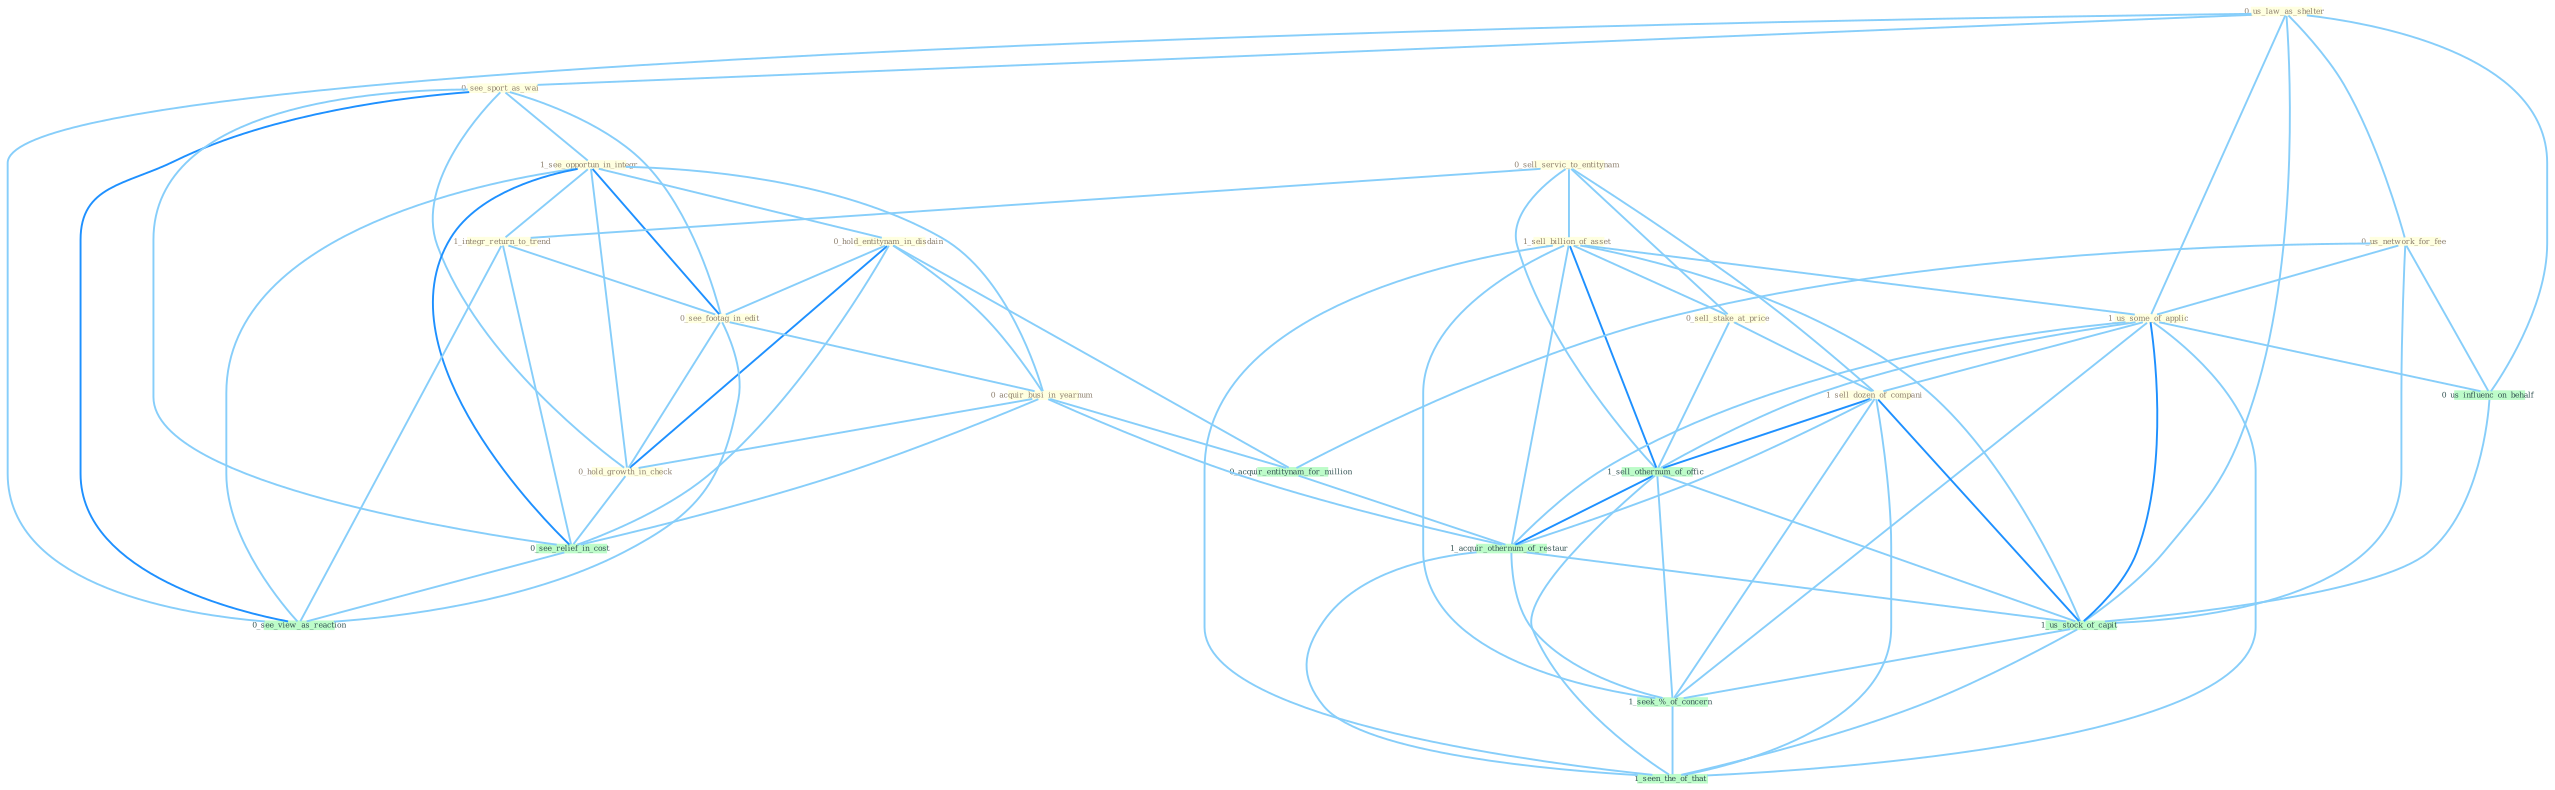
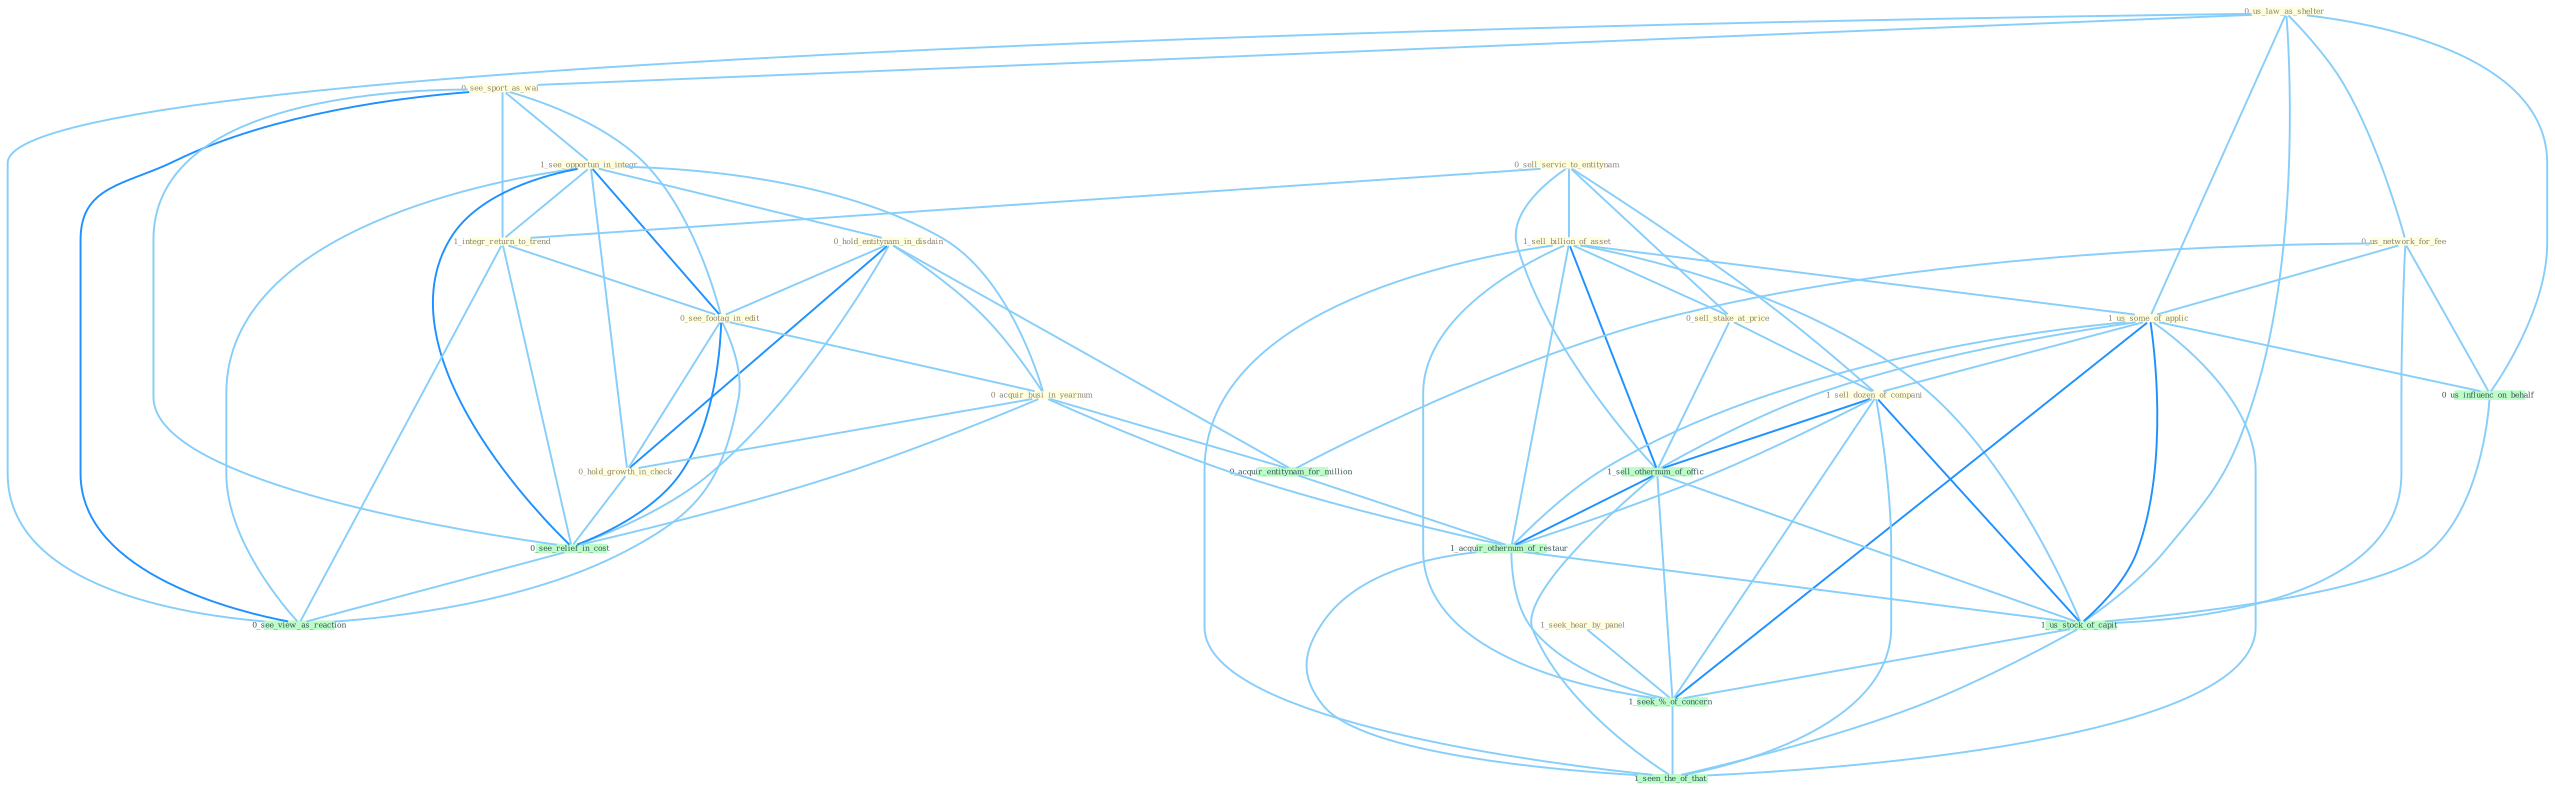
edge "0_see_sport_as_wai" -- "0_hold_growth_in_check": now "0_see_sport_as_wai" -- "1_integr_return_to_trend"
edge "0_see_footag_in_edit" -- "0_see_relief_in_cost": added
edge "1_us_some_of_applic" -- "1_seek_%_of_concern": color #87cefa -> #1e90ff
node "1_seek_hear_by_panel": added
